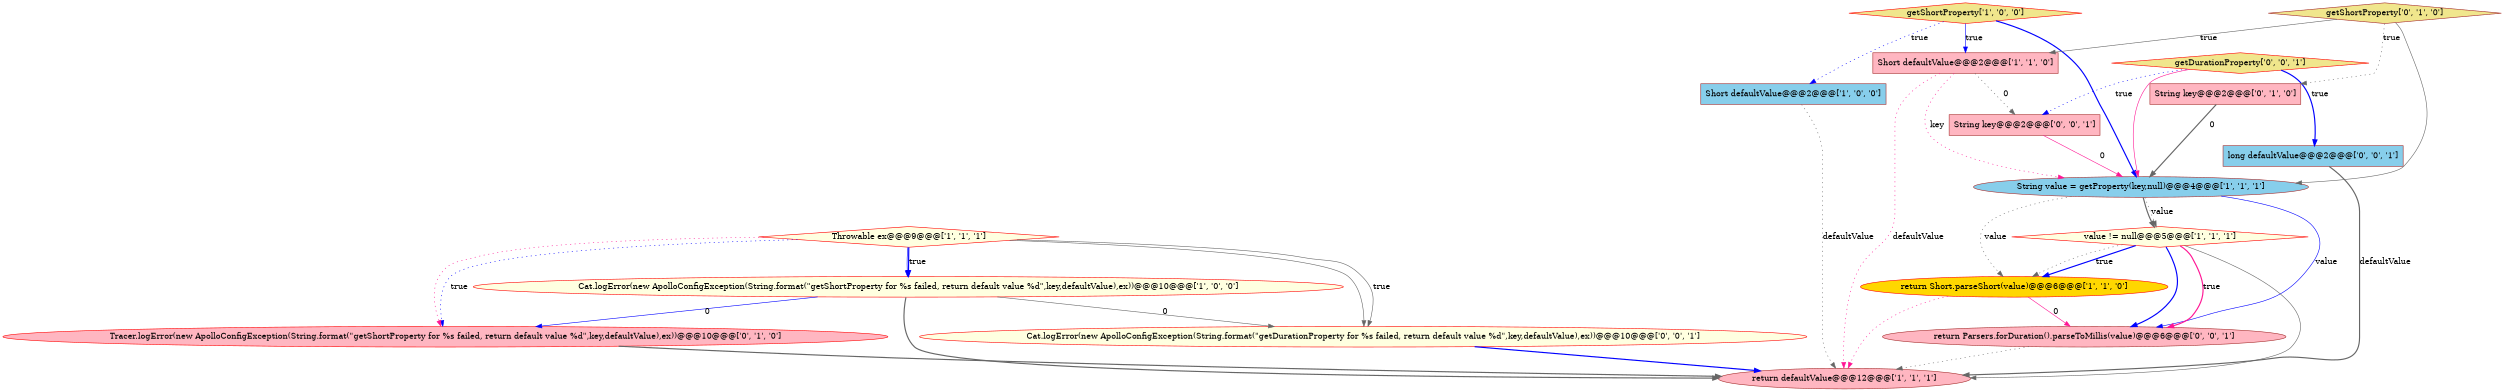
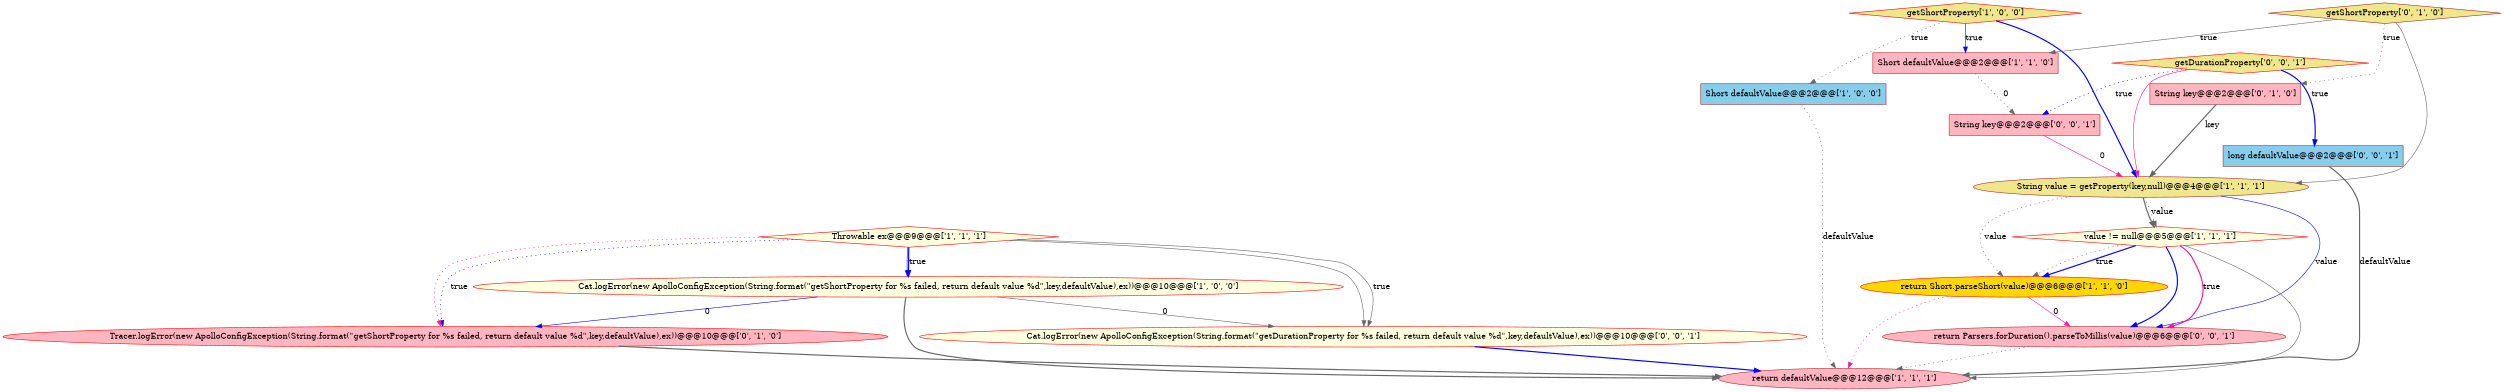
edge "getShortProperty['1', '0', '0']" -> "Short defaultValue@@@2@@@['1', '0', '0']": color blue -> gray40
edge "String key@@@2@@@['0', '1', '0']" -> "String value = getProperty(key,null)@@@4@@@['1', '1', '1']": label "0" -> "key"
edge "Short defaultValue@@@2@@@['1', '1', '0']" -> "String value = getProperty(key,null)@@@4@@@['1', '1', '1']": removed, label "key"
node "String value = getProperty(key,null)@@@4@@@['1', '1', '1']": fillcolor skyblue -> khaki
edge "Short defaultValue@@@2@@@['1', '1', '0']" -> "return defaultValue@@@12@@@['1', '1', '1']": removed, label "defaultValue"
